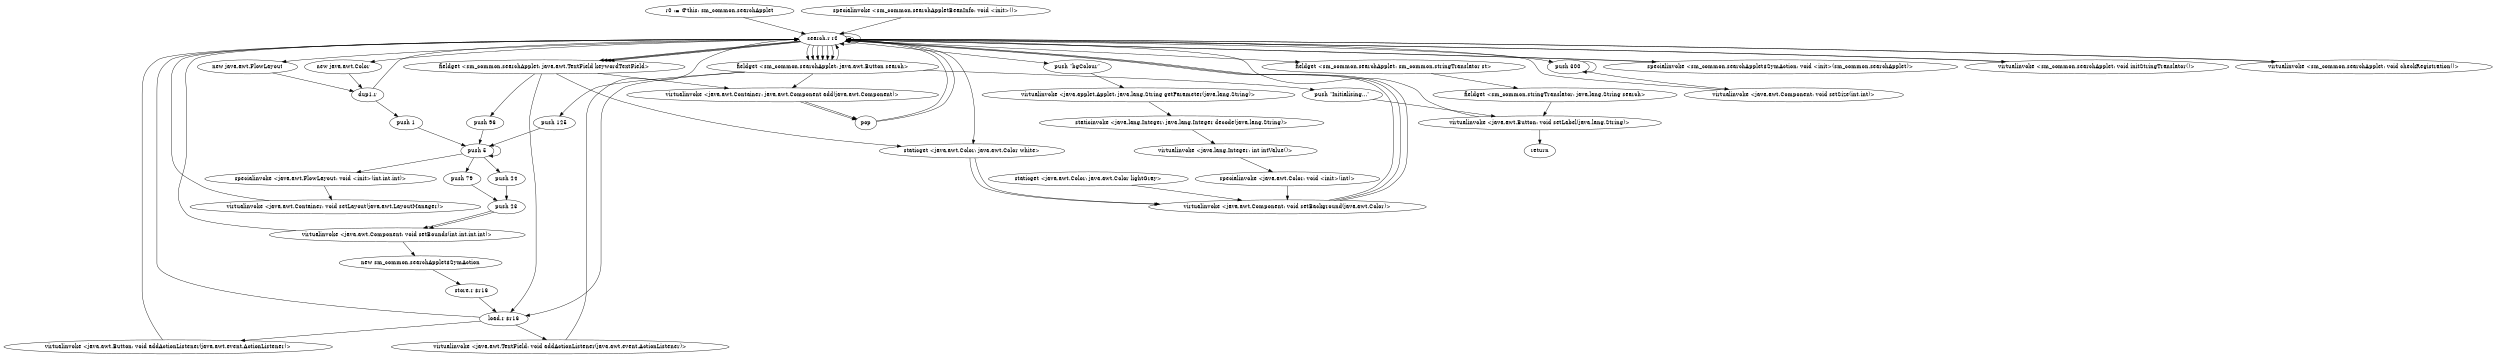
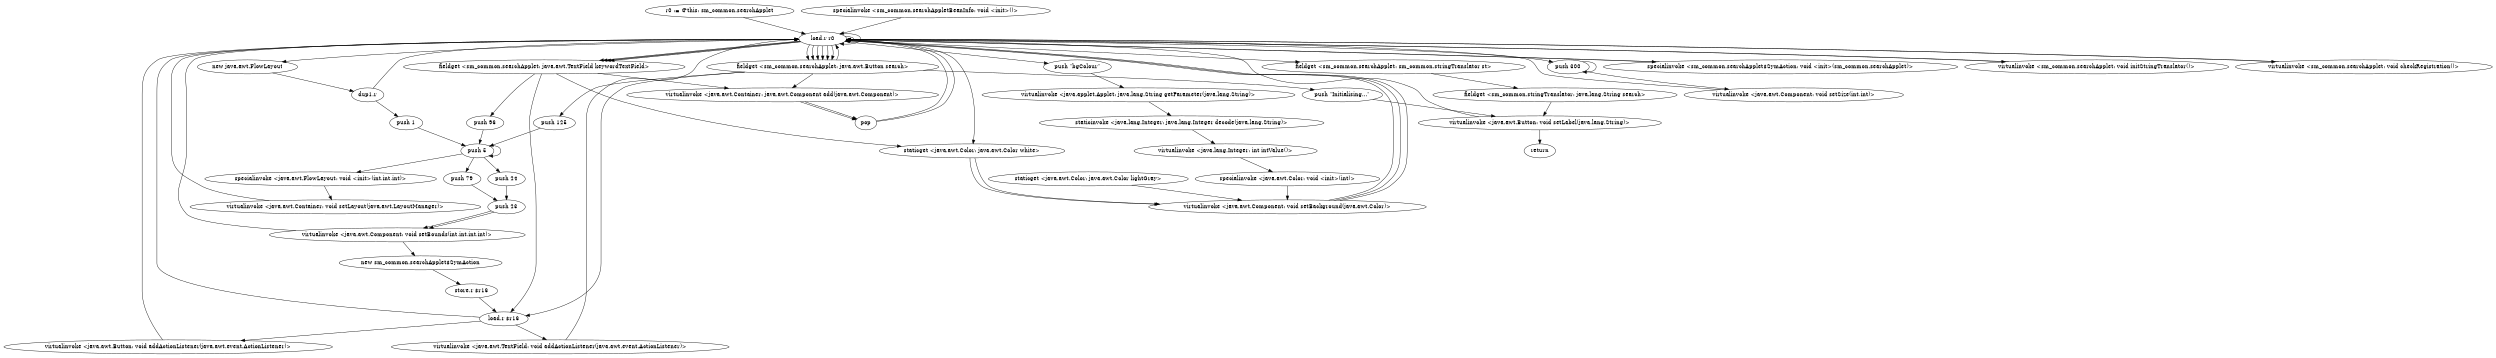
node "search.r r0": label "search.r r0" -> "load.r r0"
node "new java.awt.Color": removed
